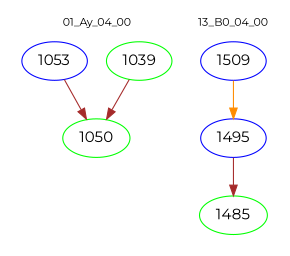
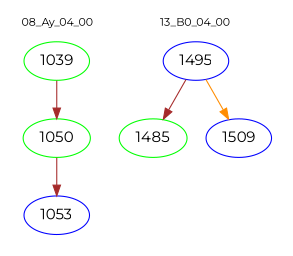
cluster "01_Ay_04_00": label "01_Ay_04_00" -> "08_Ay_04_00"
edge "1509" -> "1495": reversed
edge "1053" -> "1050": reversed
